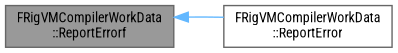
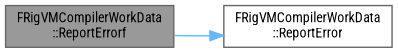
edge "FRigVMCompilerWorkData ::ReportError" -> "FRigVMCompilerWorkData ::ReportErrorf": reversed
